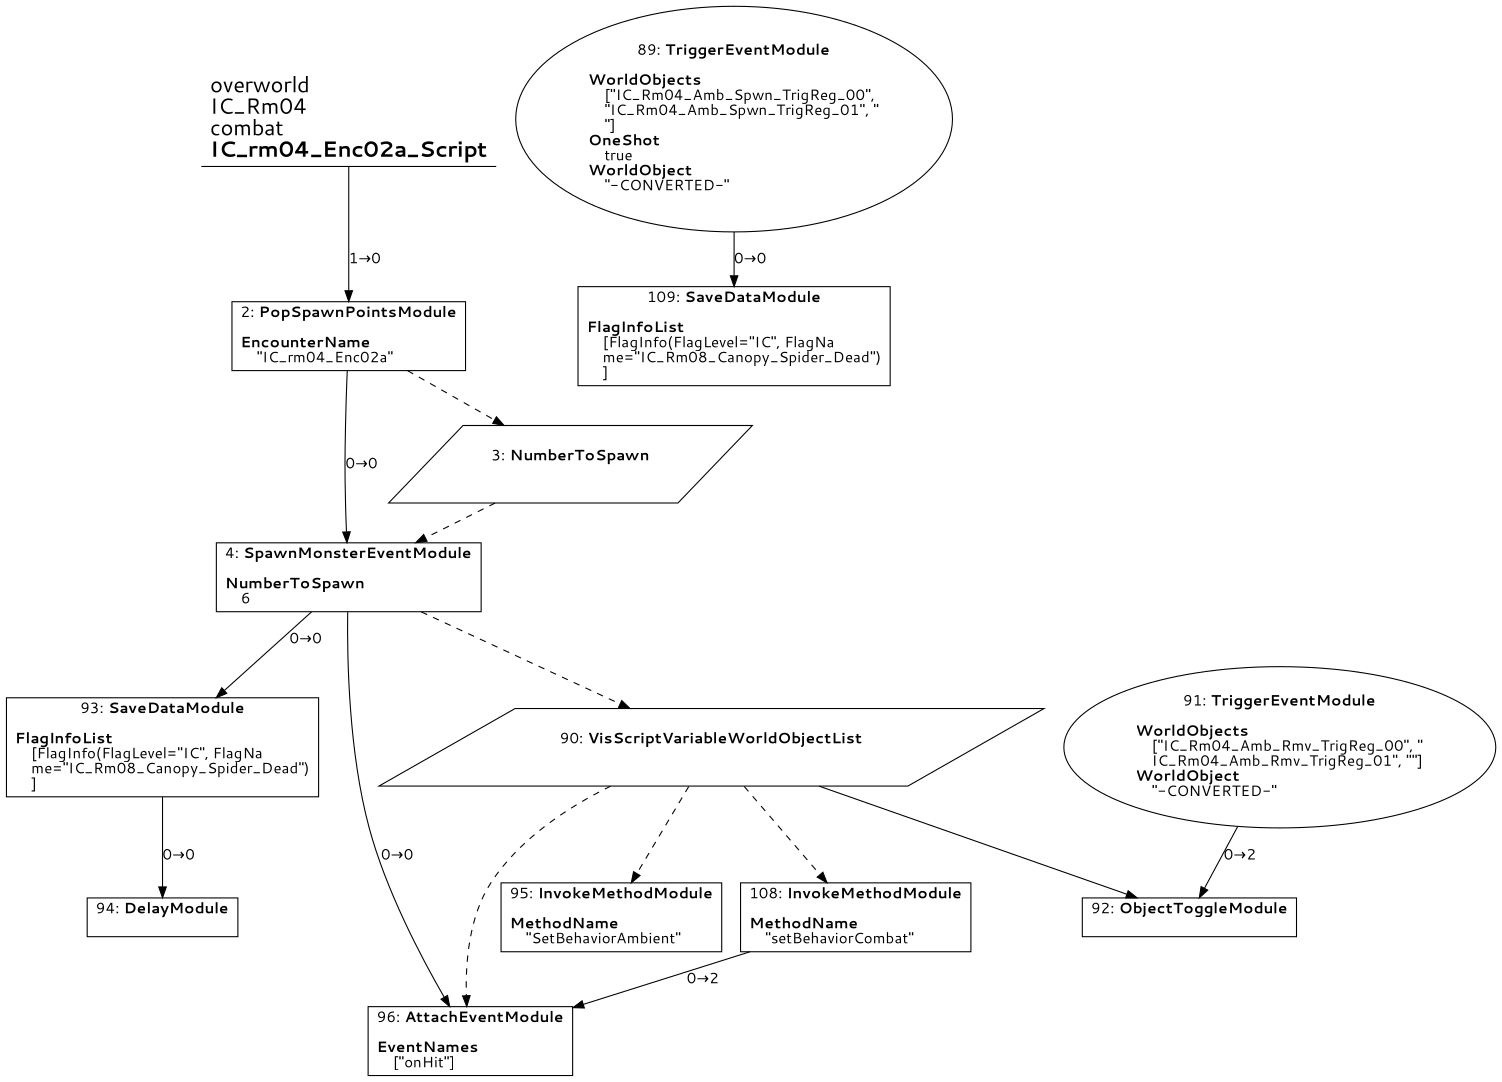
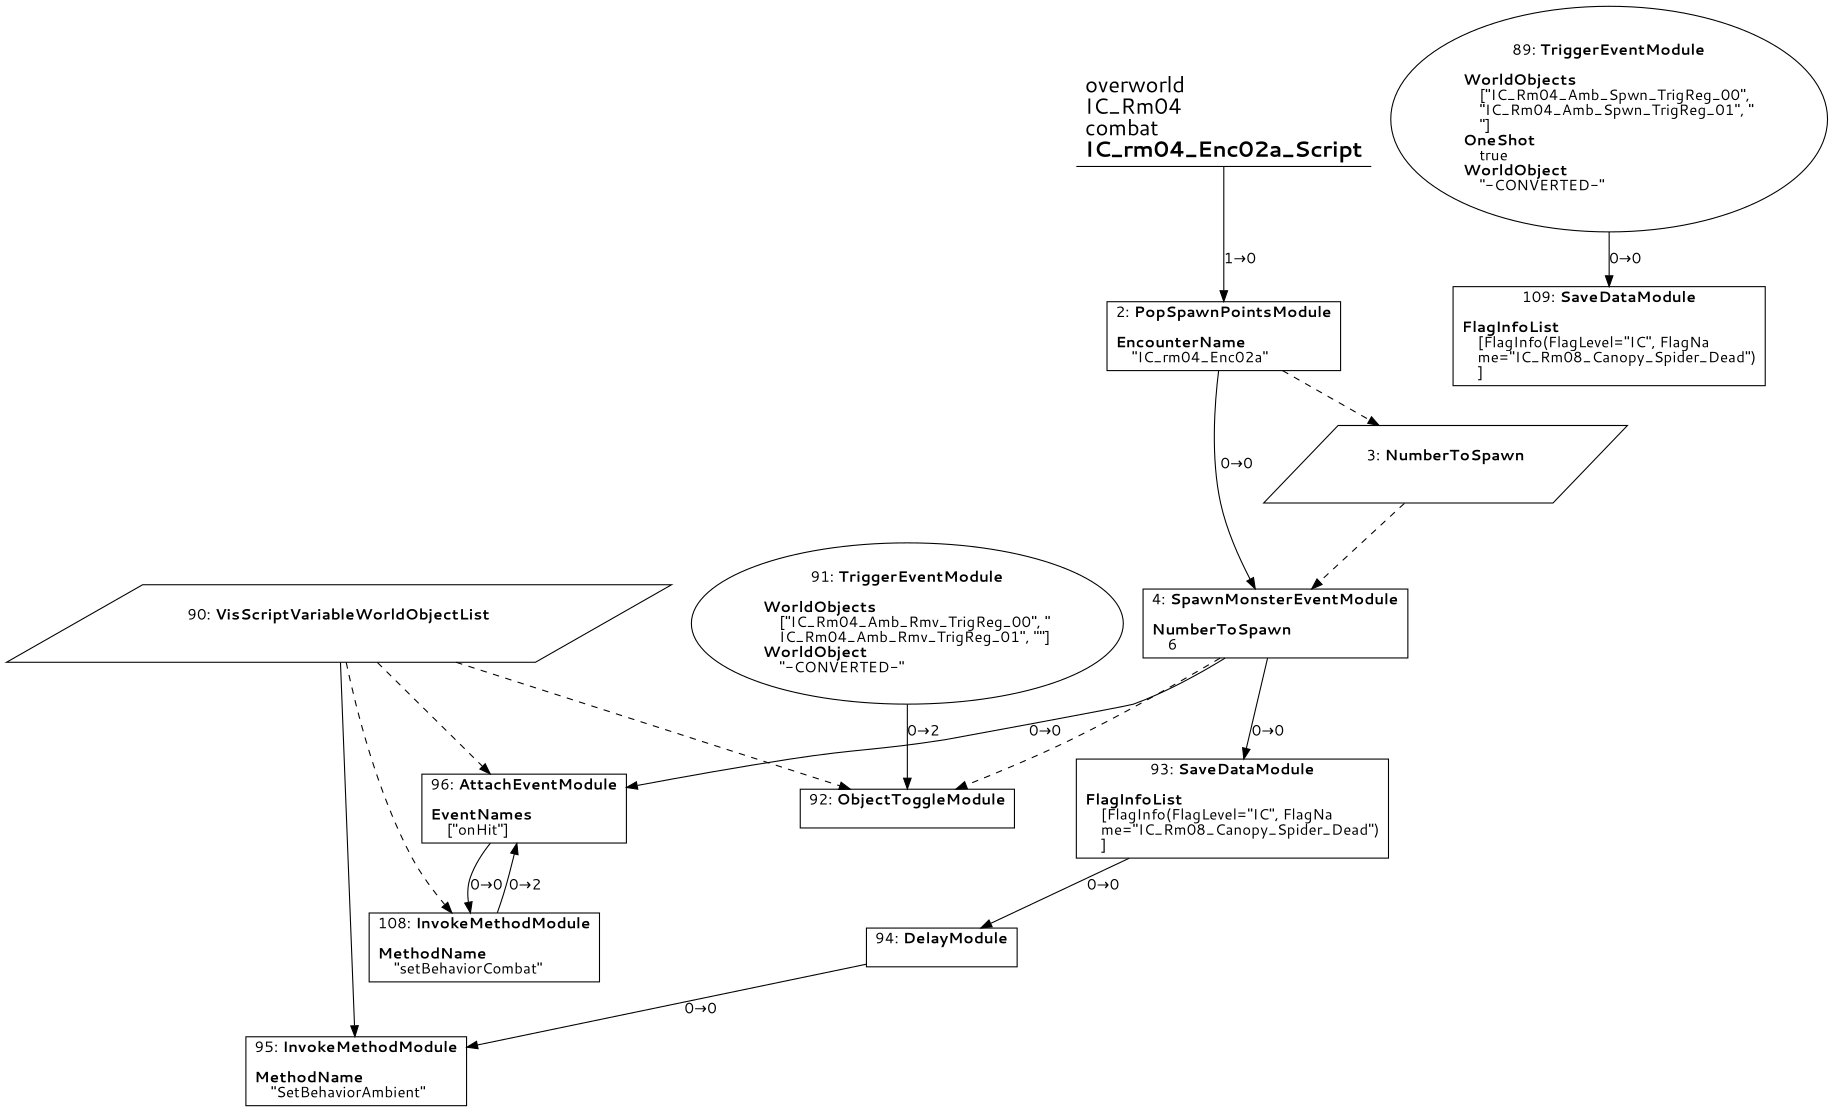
edge "4:" -> "90:": now "4:" -> "92:"
edge "90:" -> "95:": style dashed -> solid
edge "90:" -> "92:": style solid -> dashed
edge "96:" -> "108:": added, label "0→0"
edge "94:" -> "95:": added, label "0→0"
